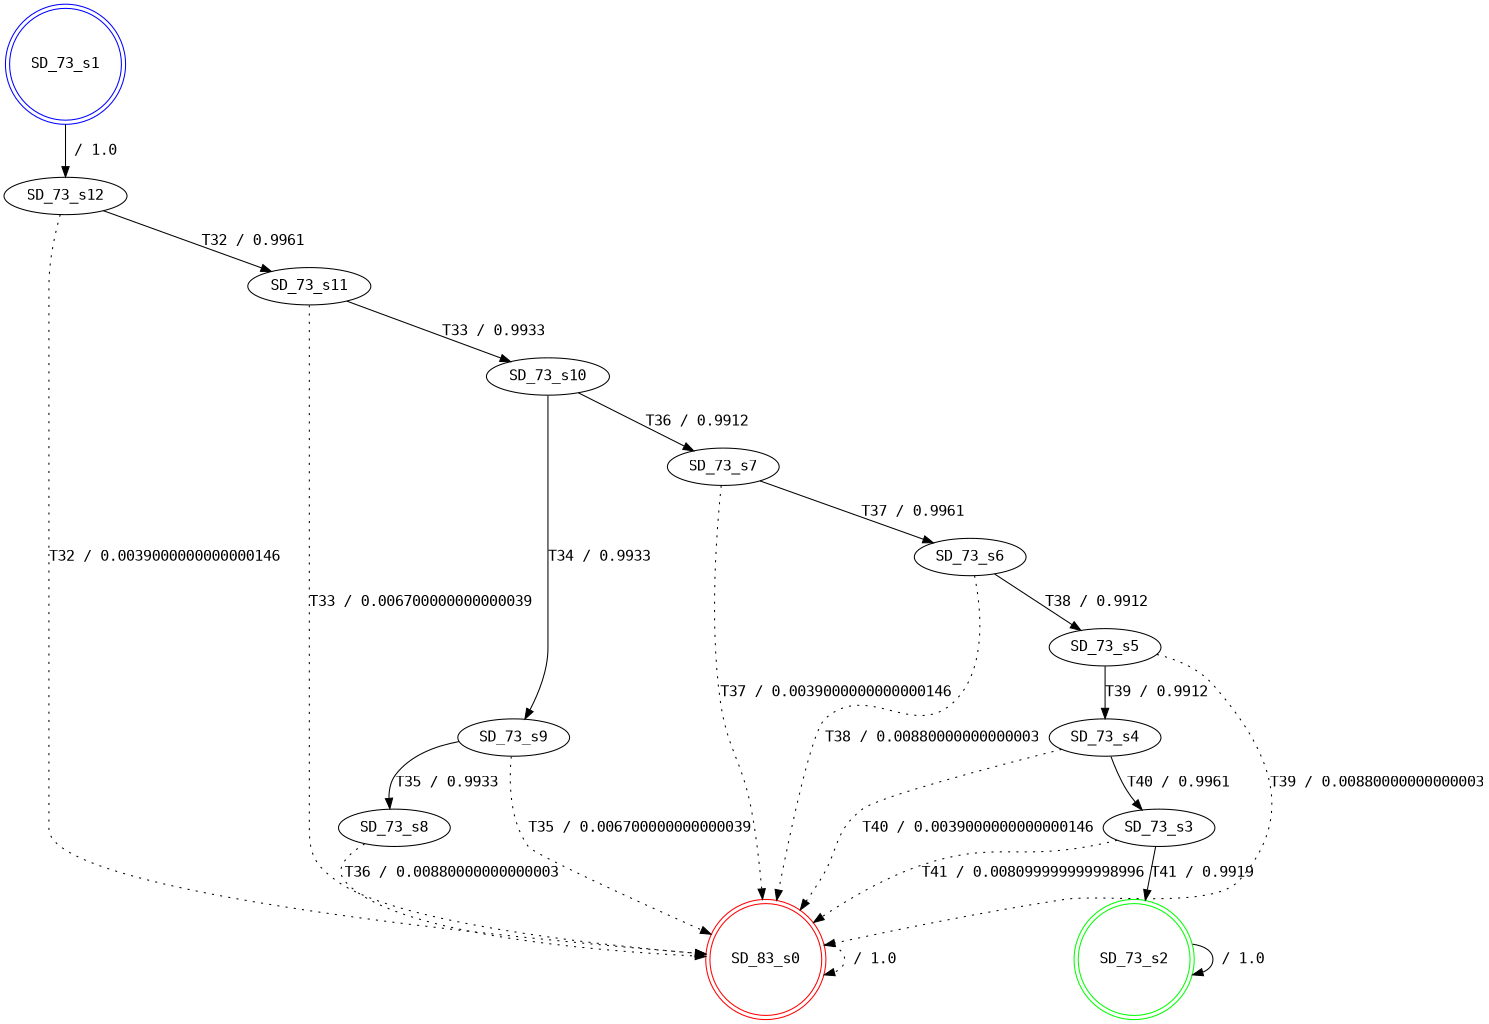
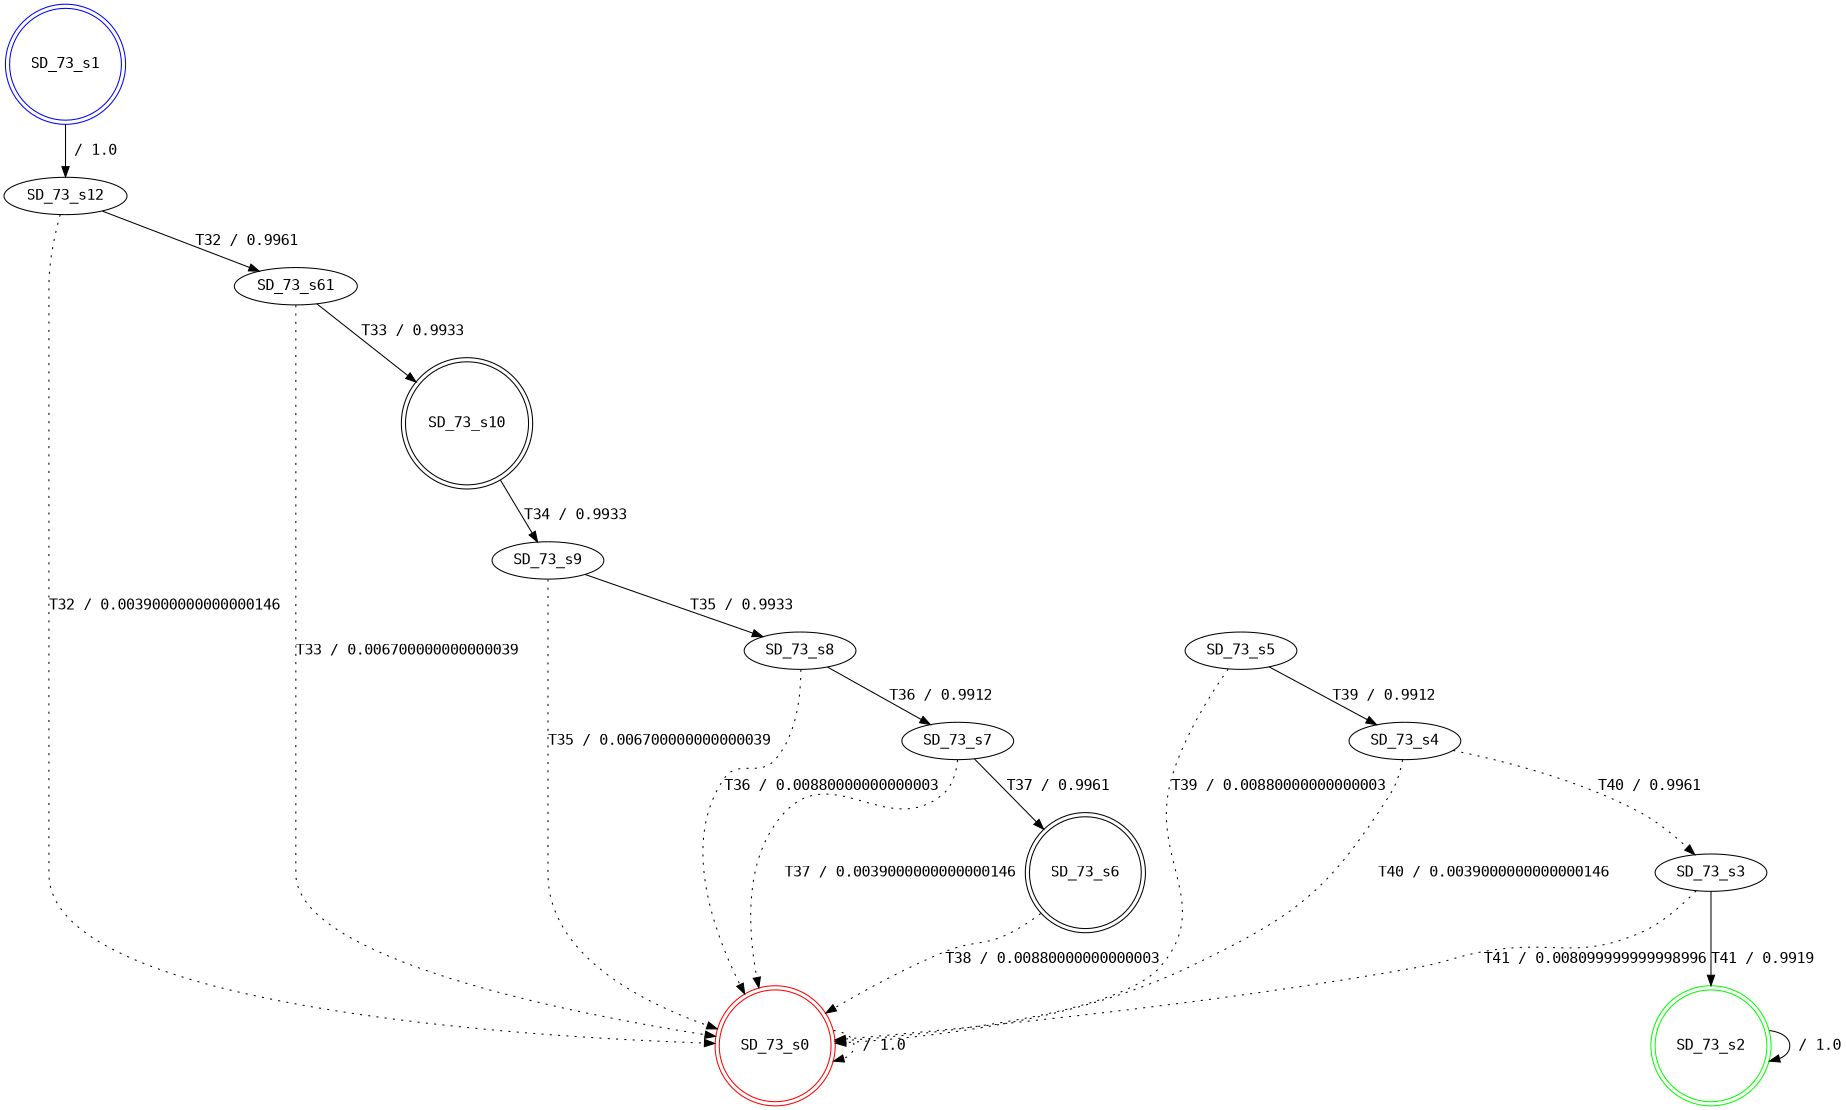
node "SD_73_s11": label "SD_73_s11" -> "SD_73_s61"
node "SD_73_s10": shape ellipse -> doublecircle
edge "SD_73_s10" -> "SD_73_s7": now "SD_73_s8" -> "SD_73_s7"
node "SD_73_s6": shape ellipse -> doublecircle
edge "SD_73_s6" -> "SD_73_s5": removed, label "T38 / 0.9912"
edge "SD_73_s4" -> "SD_73_s3": style solid -> dotted
node "SD_83_s0": label "SD_83_s0" -> "SD_73_s0"
